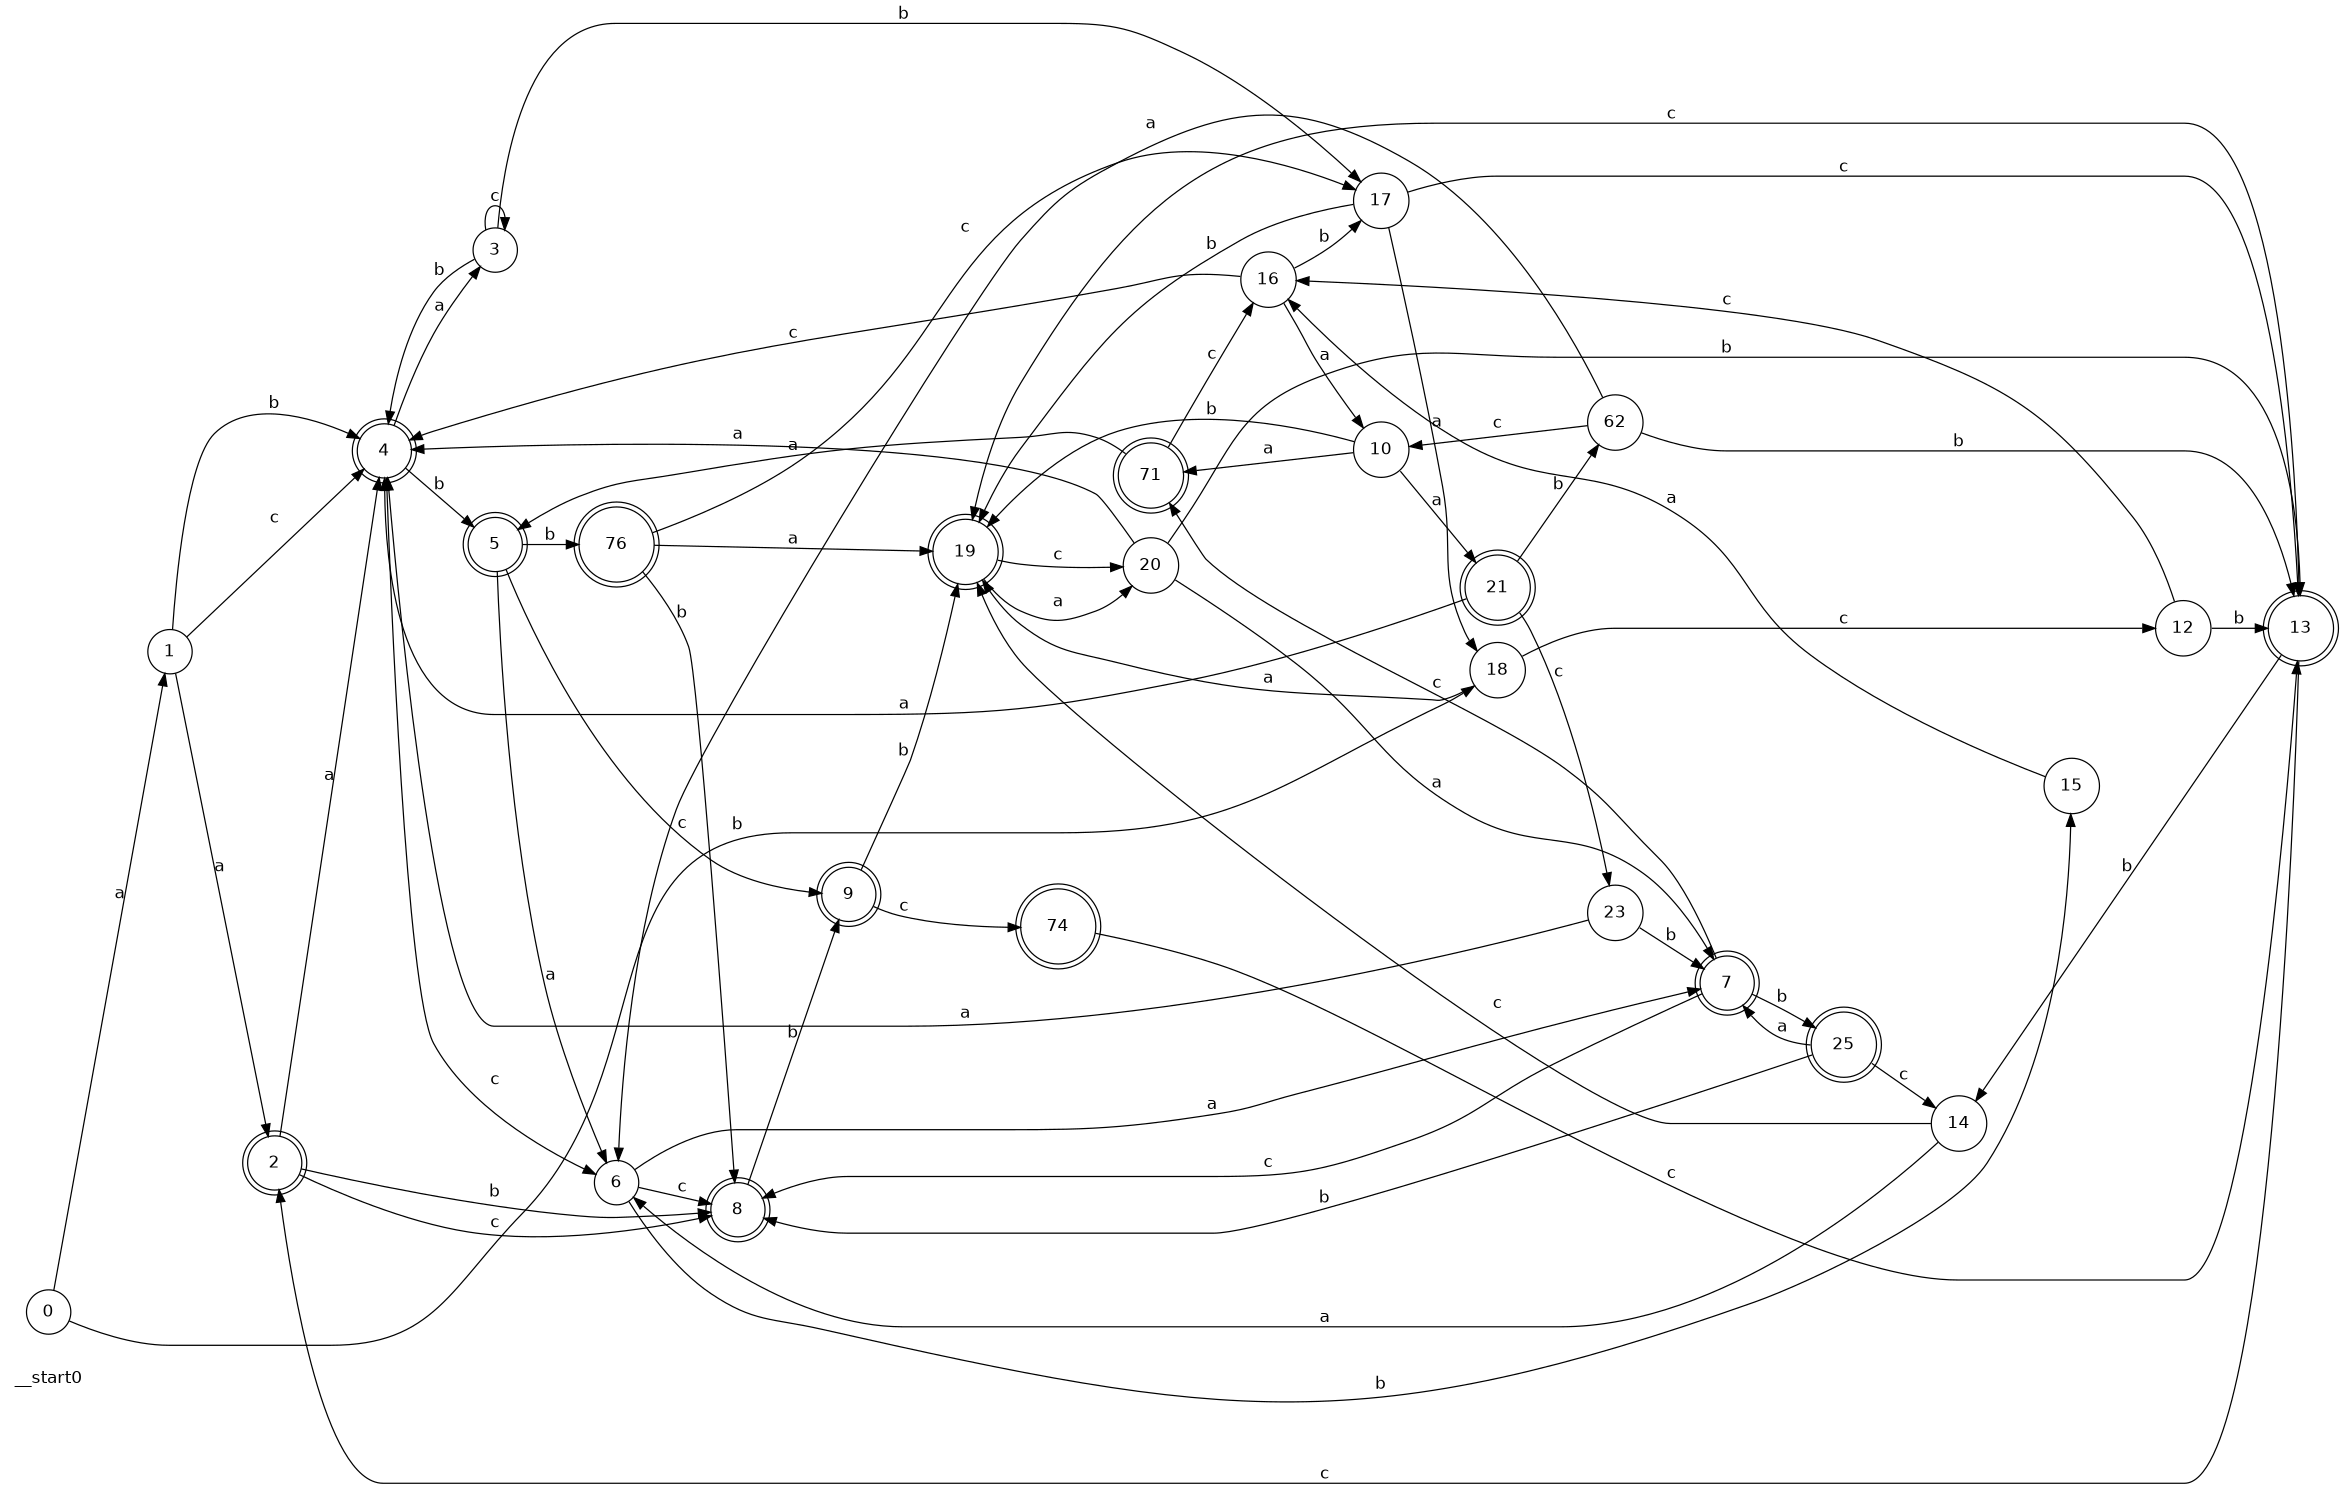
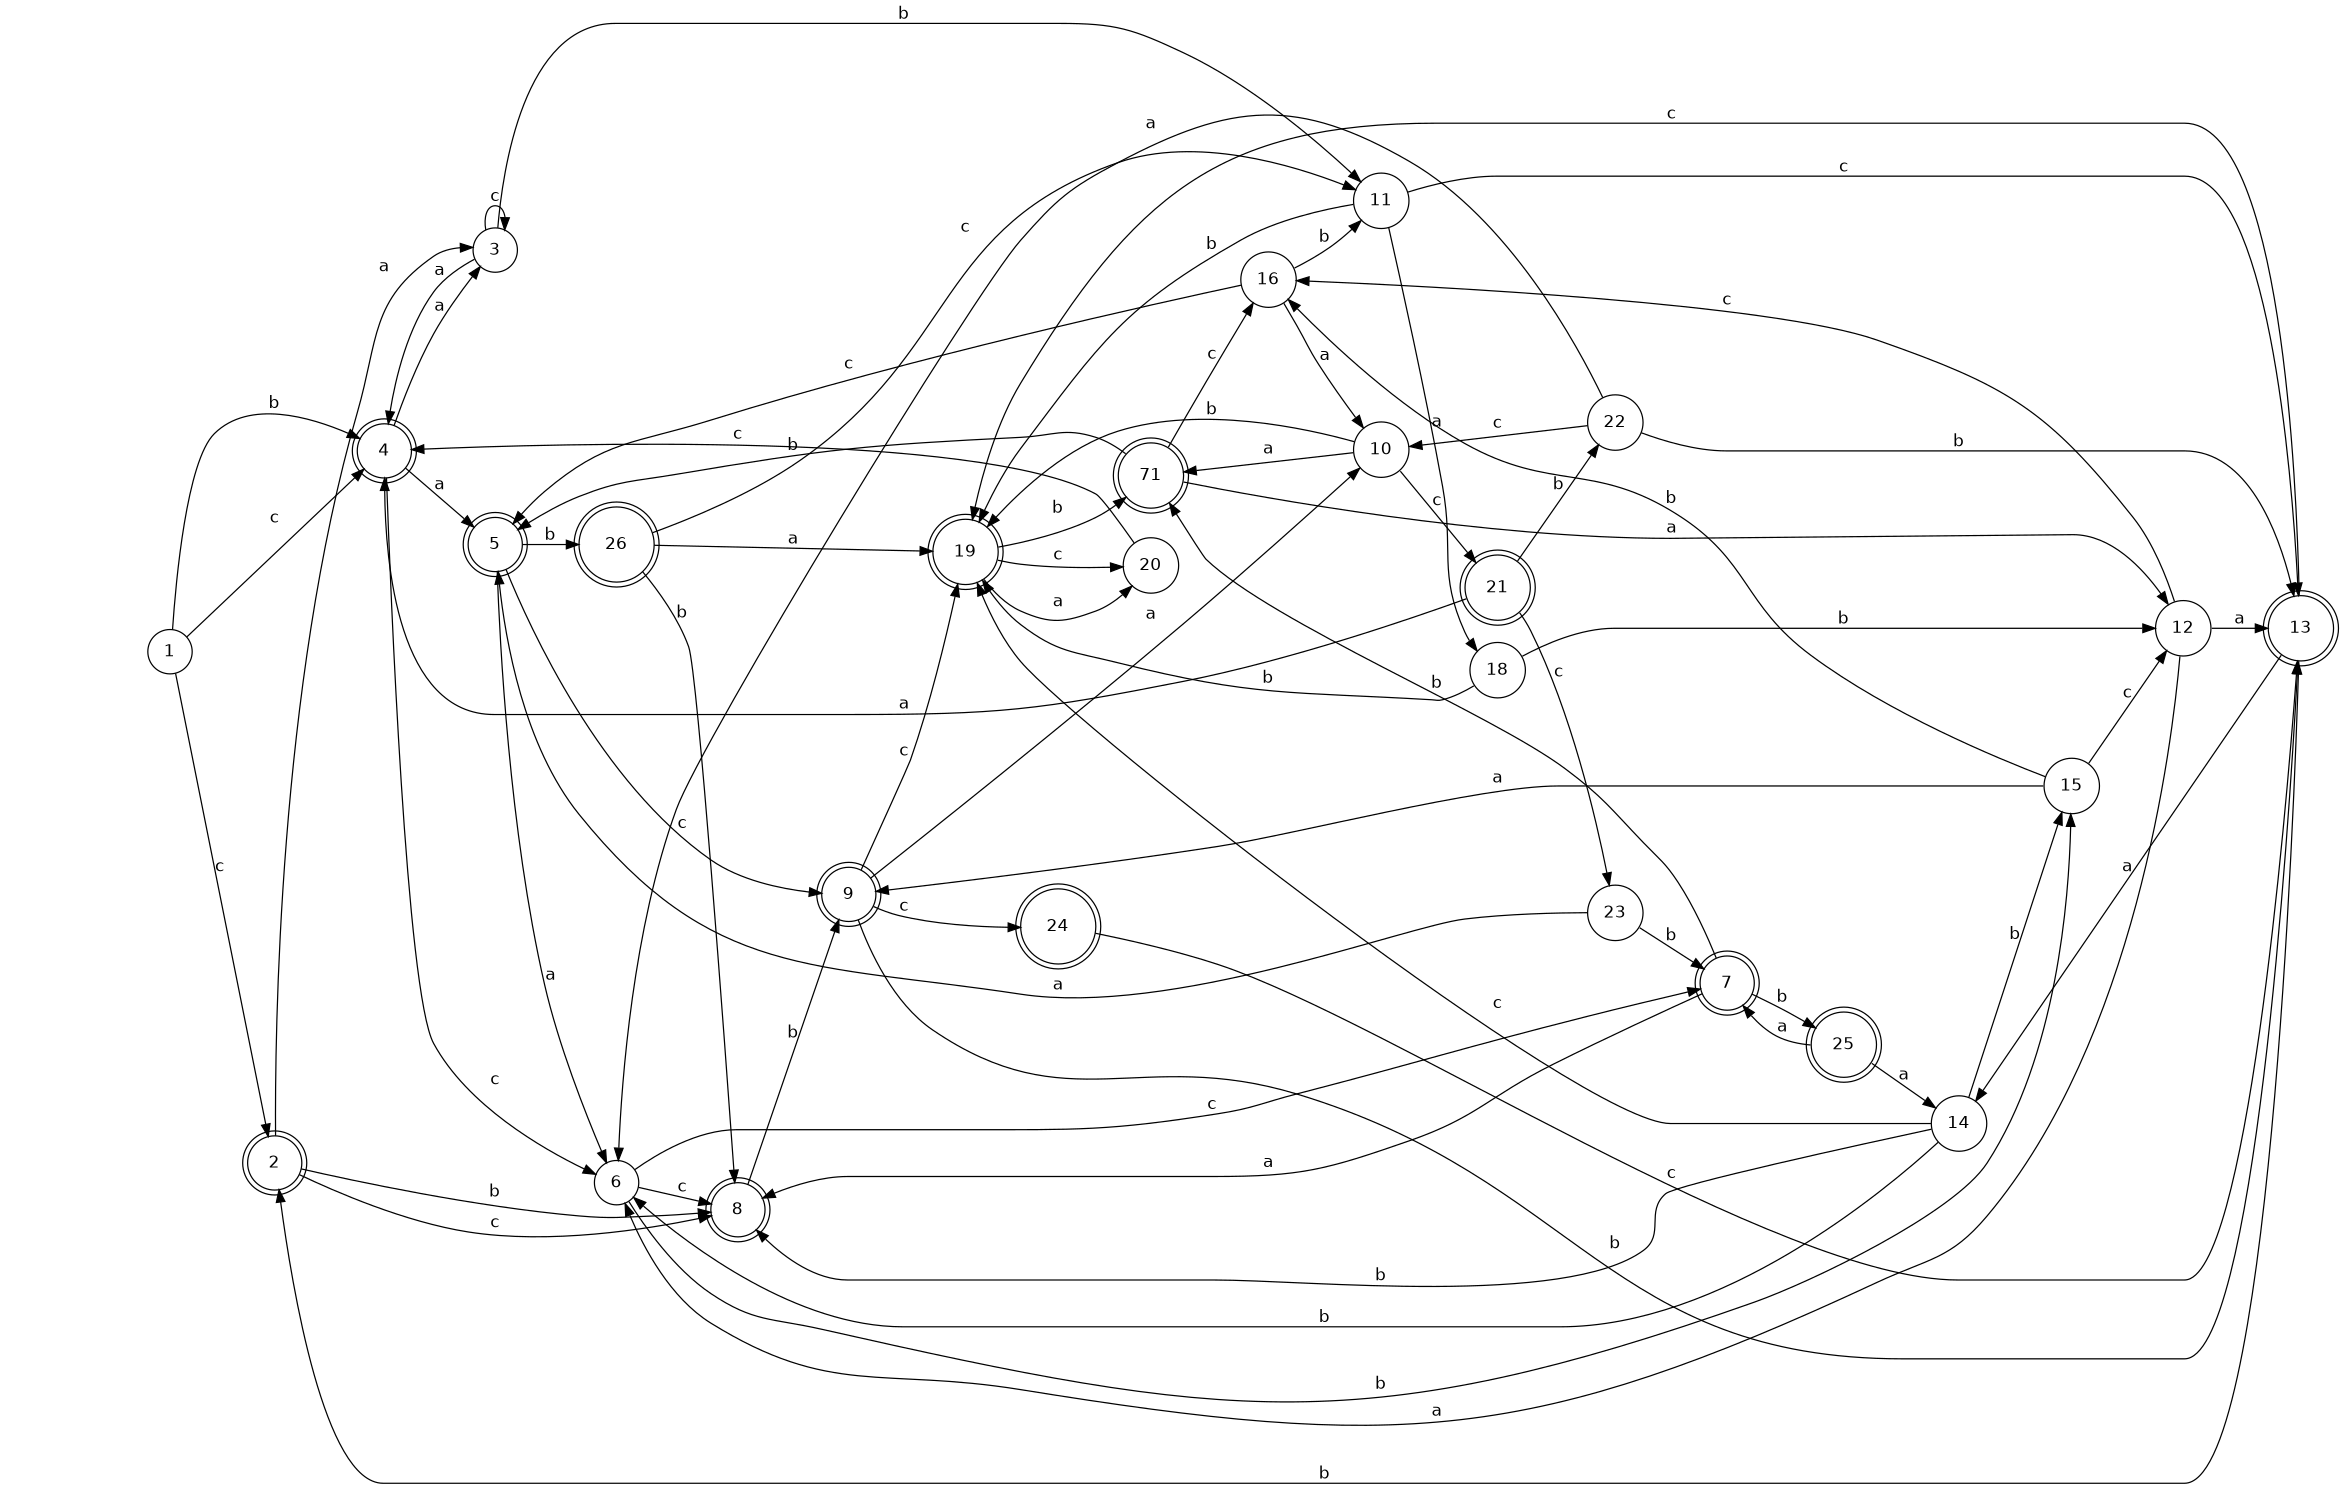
node "17": label "17" -> "11"
edge "3" -> "4": label "b" -> "a"
edge "16" -> "4": now "16" -> "5"
edge "20" -> "13": now "9" -> "13"
node "62": label "62" -> "22"
edge "20" -> "4": label "a" -> "c"
edge "71" -> "5": label "a" -> "b"
edge "4" -> "5": label "b" -> "a"
edge "15" -> "16": label "a" -> "b"
edge "10" -> "21": label "a" -> "c"
edge "19" -> "71": added, label "b"
edge "71" -> "12": added, label "a"
node "76": label "76" -> "26"
edge "18" -> "12": label "c" -> "b"
edge "12" -> "13": label "b" -> "a"
edge "18" -> "19": label "a" -> "b"
edge "9" -> "10": added, label "a"
edge "7" -> "71": label "c" -> "b"
edge "15" -> "12": added, label "c"
edge "9" -> "19": label "b" -> "c"
edge "20" -> "7": removed, label "a"
edge "15" -> "9": added, label "a"
edge "2" -> "4": now "2" -> "3"
edge "1" -> "2": label "a" -> "c"
edge "13" -> "14": label "b" -> "a"
node "74": label "74" -> "24"
edge "14" -> "15": added, label "b"
edge "23" -> "4": now "23" -> "5"
edge "25" -> "14": label "c" -> "a"
edge "6" -> "7": label "a" -> "c"
edge "7" -> "8": label "c" -> "a"
edge "25" -> "8": now "14" -> "8"
node "0": removed
edge "14" -> "6": label "a" -> "b"
node "__start0": removed
edge "12" -> "6": added, label "a"
edge "13" -> "2": label "c" -> "b"
